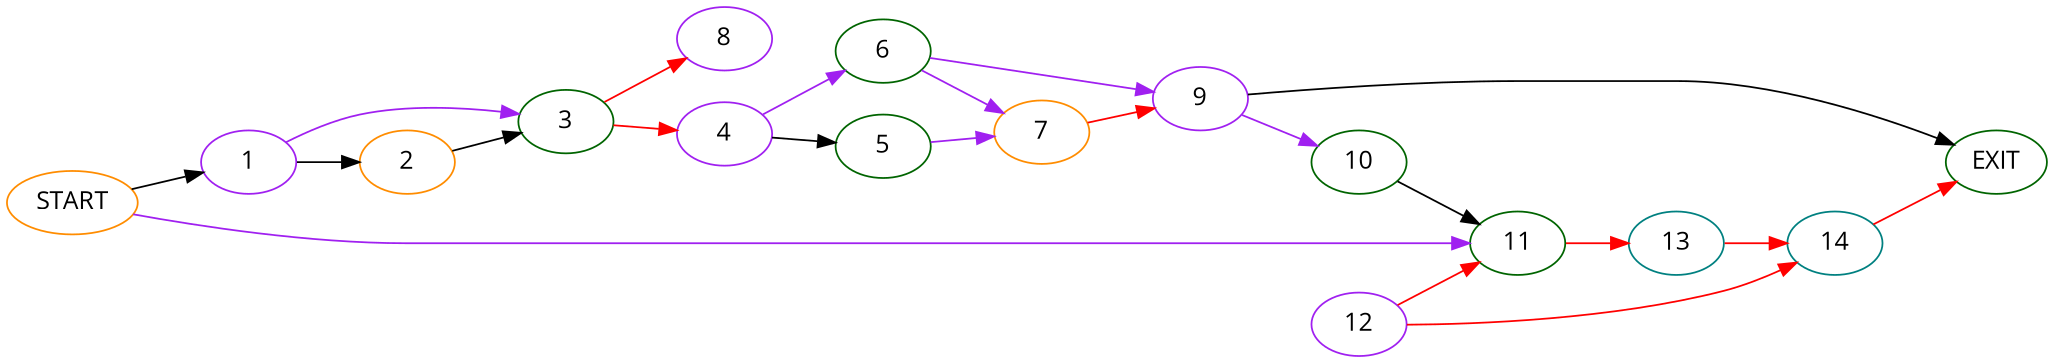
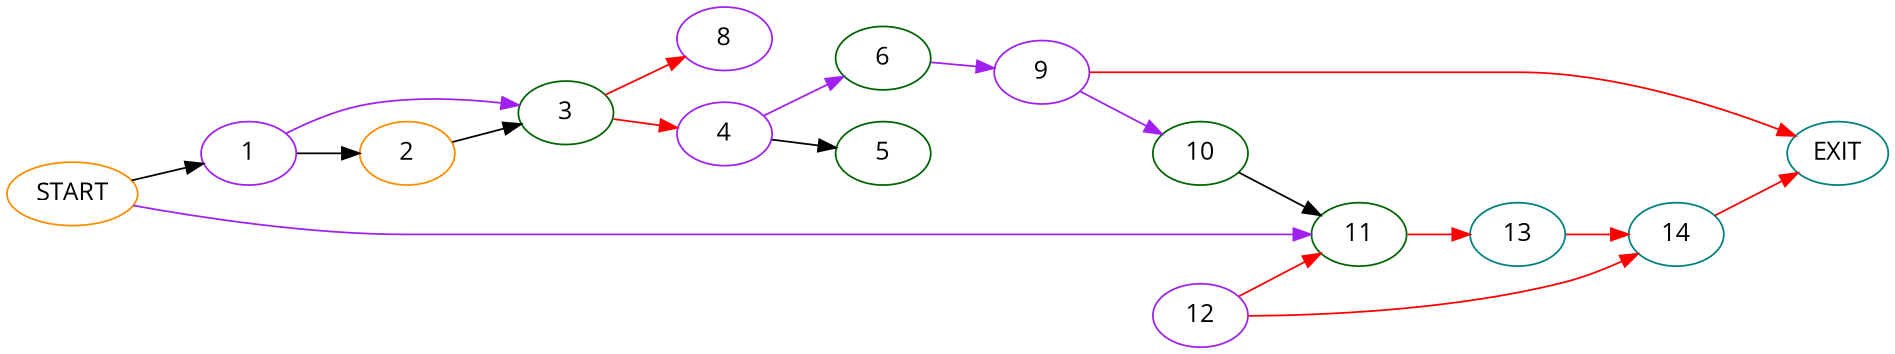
edge "9" -> "EXIT": color black -> red
node "7": removed
node "EXIT": color darkgreen -> teal
